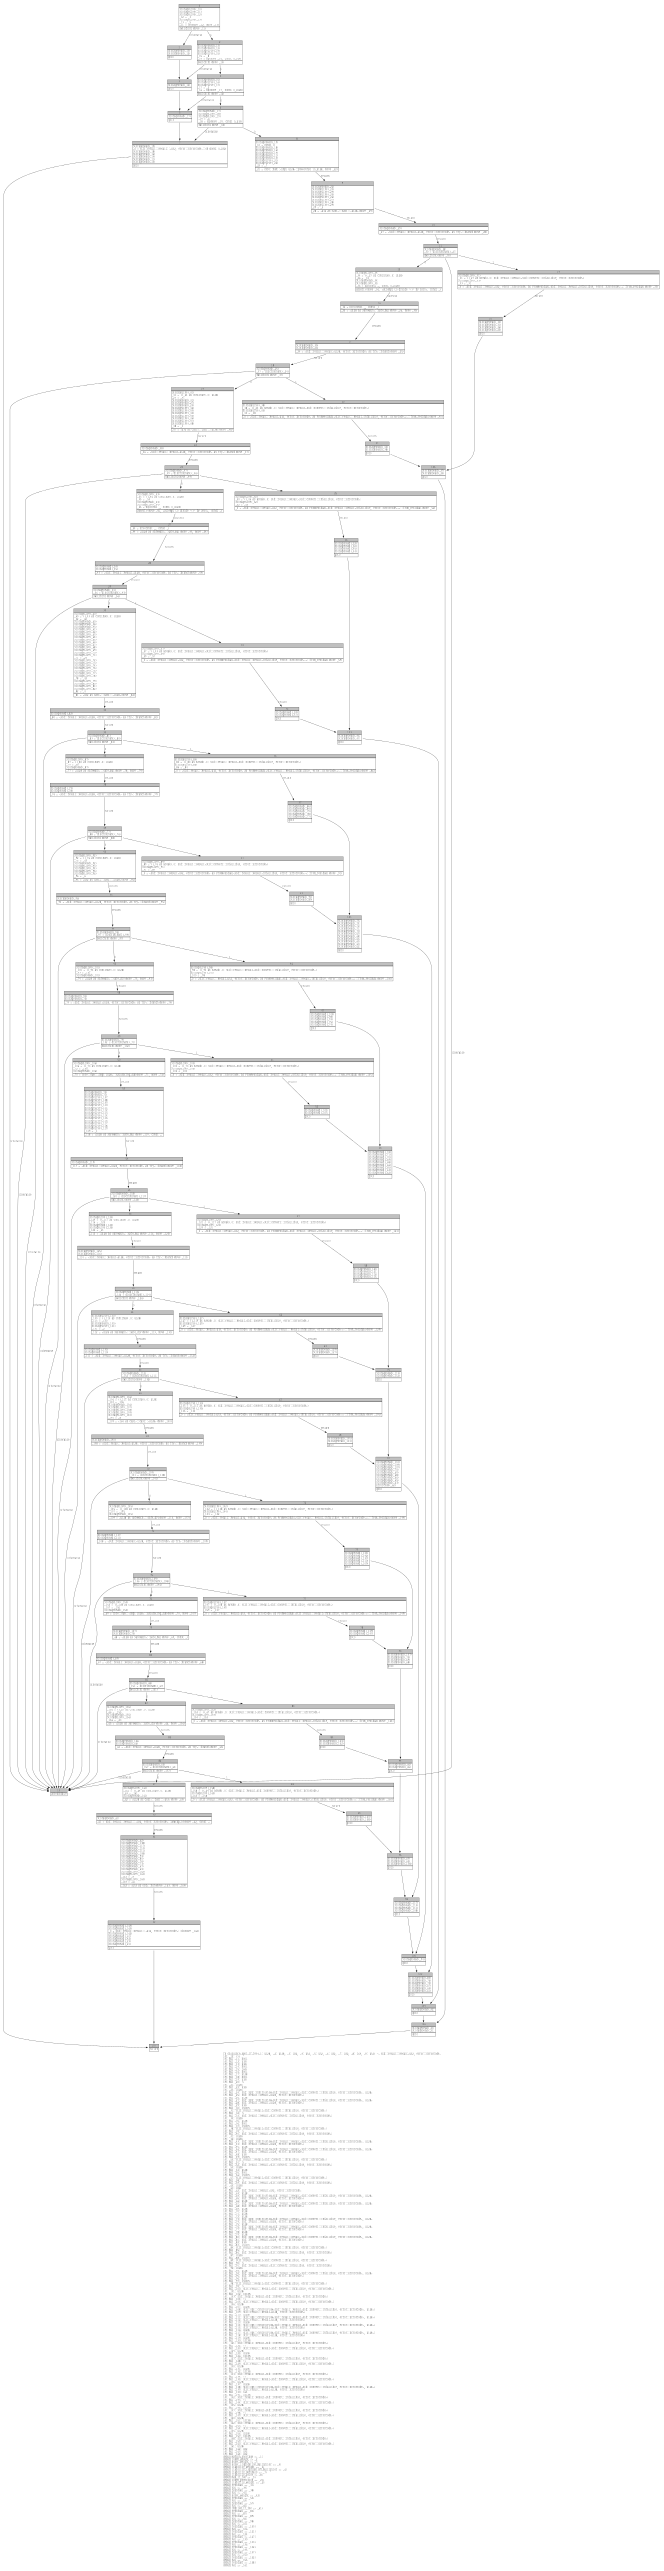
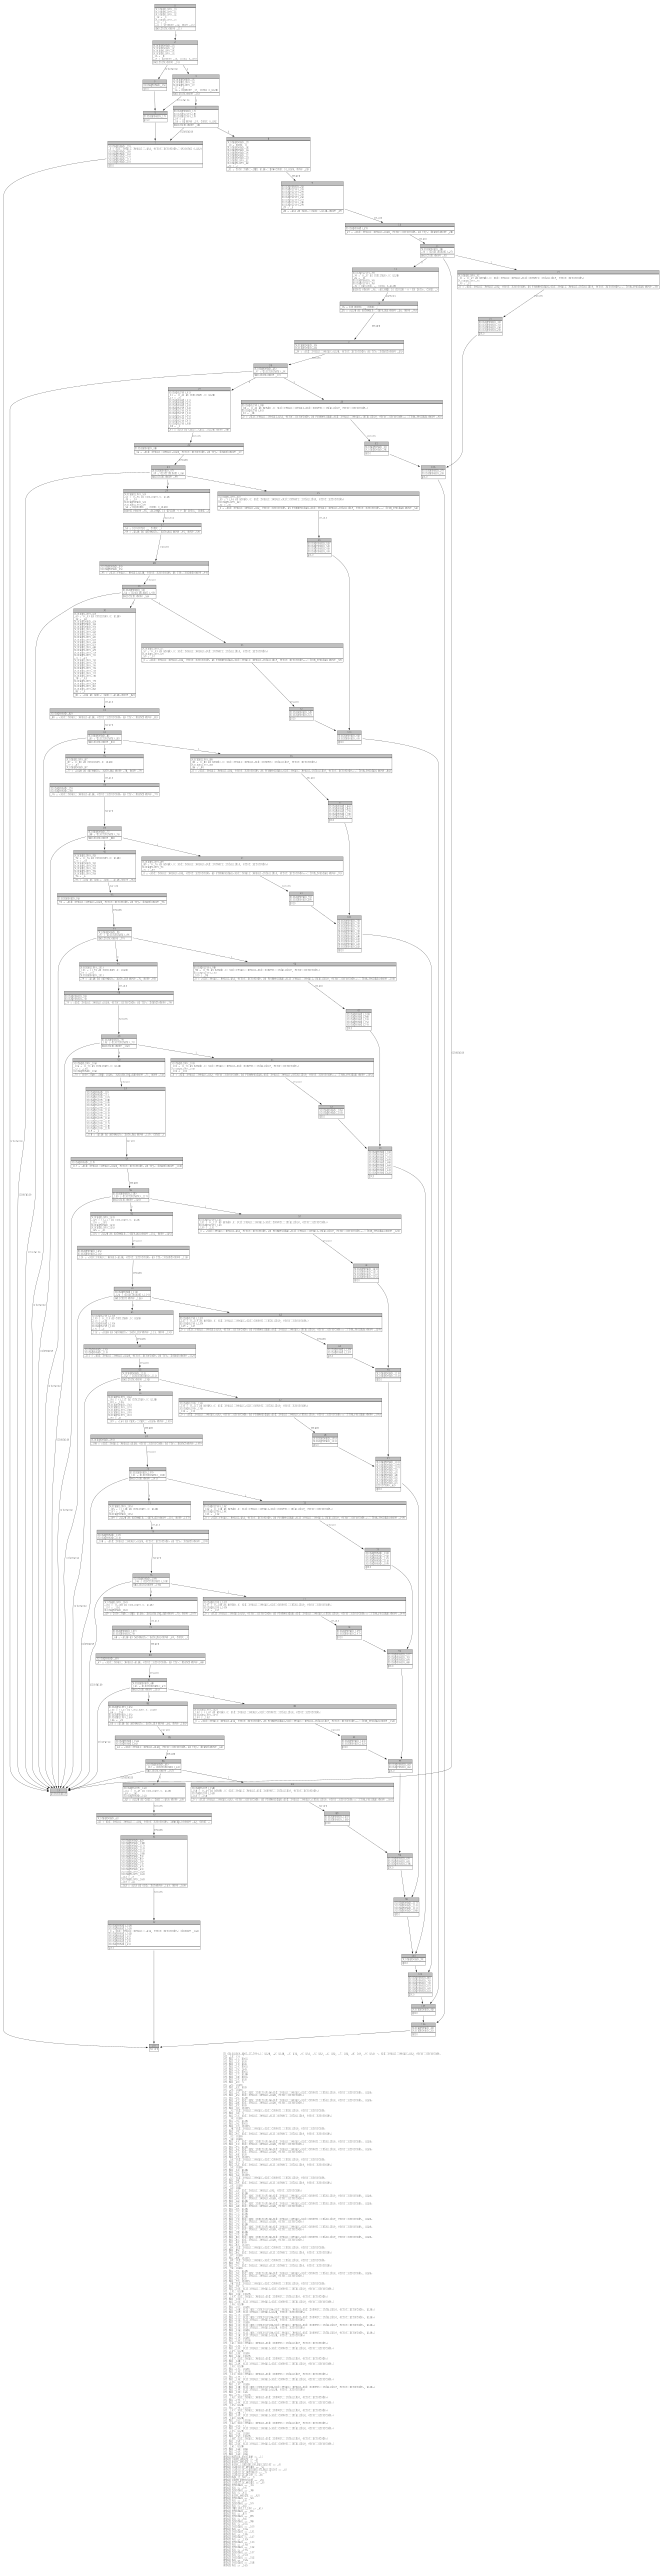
node "1": removed
